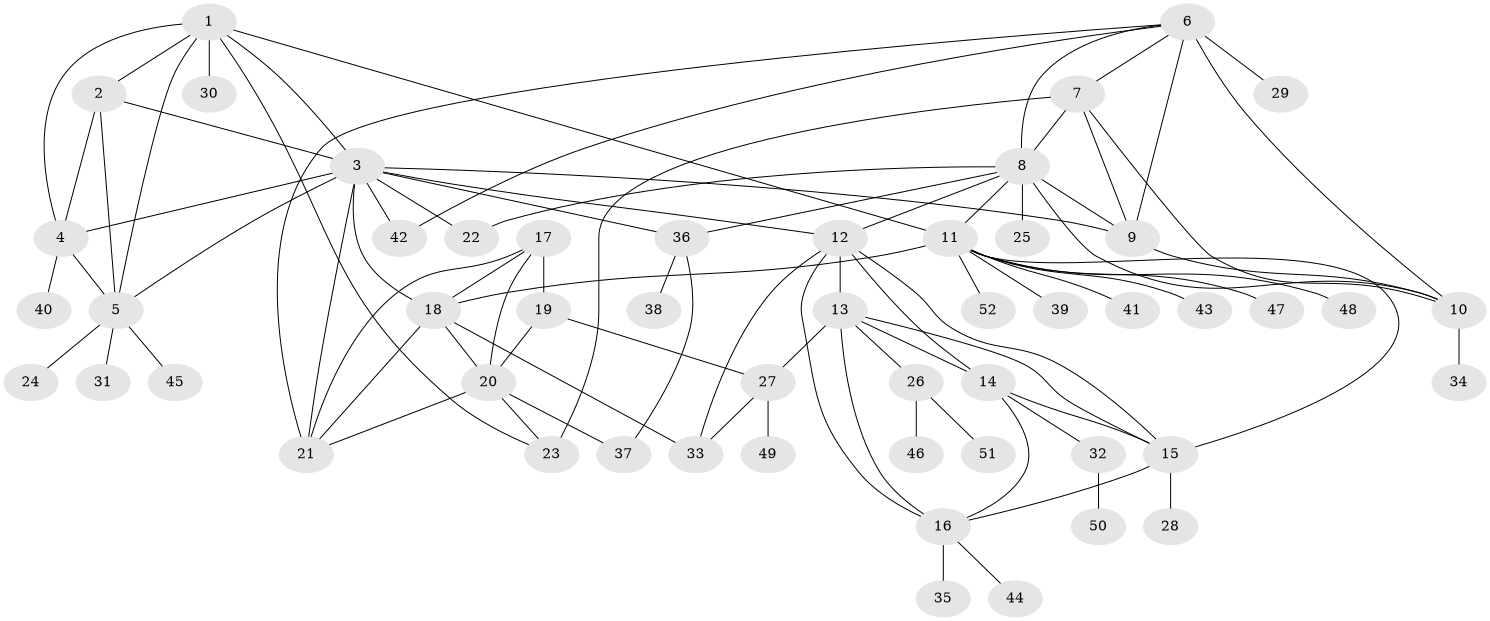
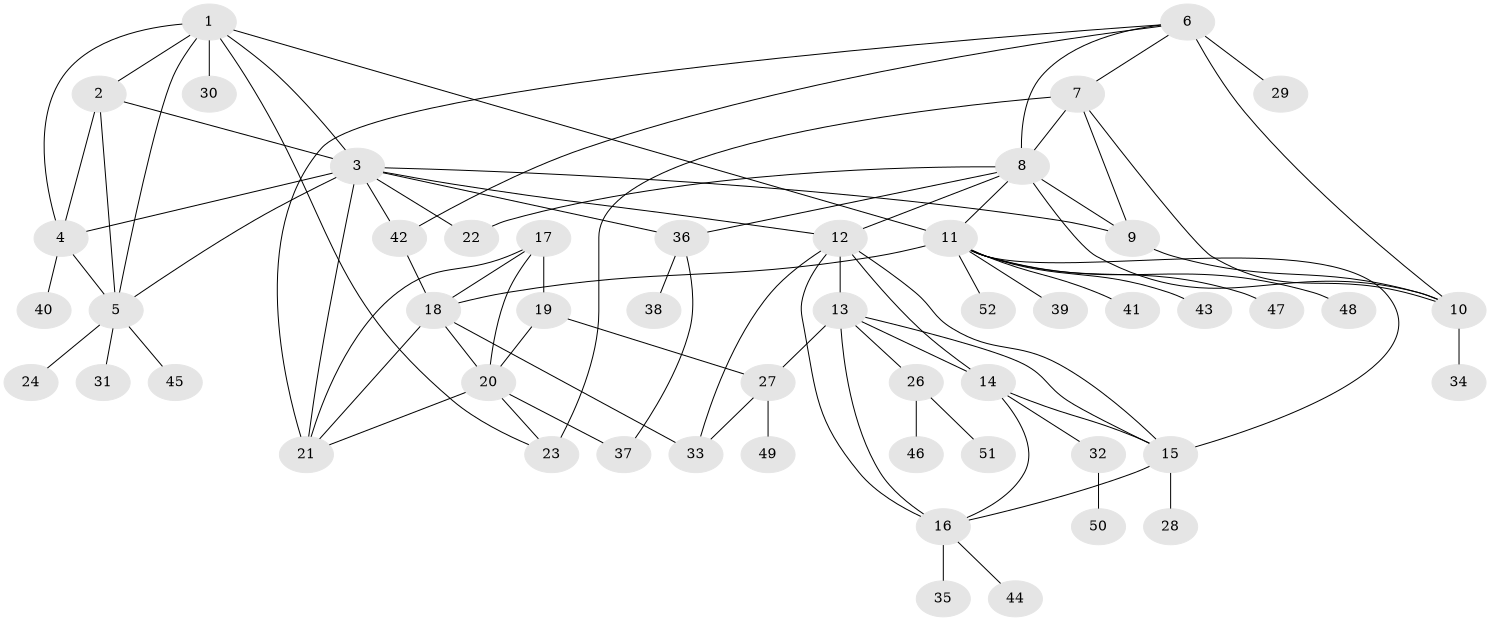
edge "6" -- "9": removed
node "25": removed
edge "3" -- "18": now "42" -- "18"
